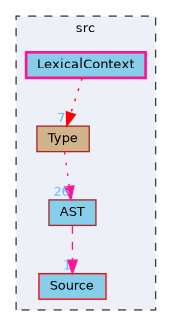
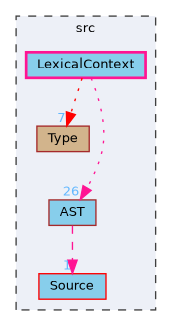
edge "Type" -> "AST": now "LexicalContext" -> "AST"
